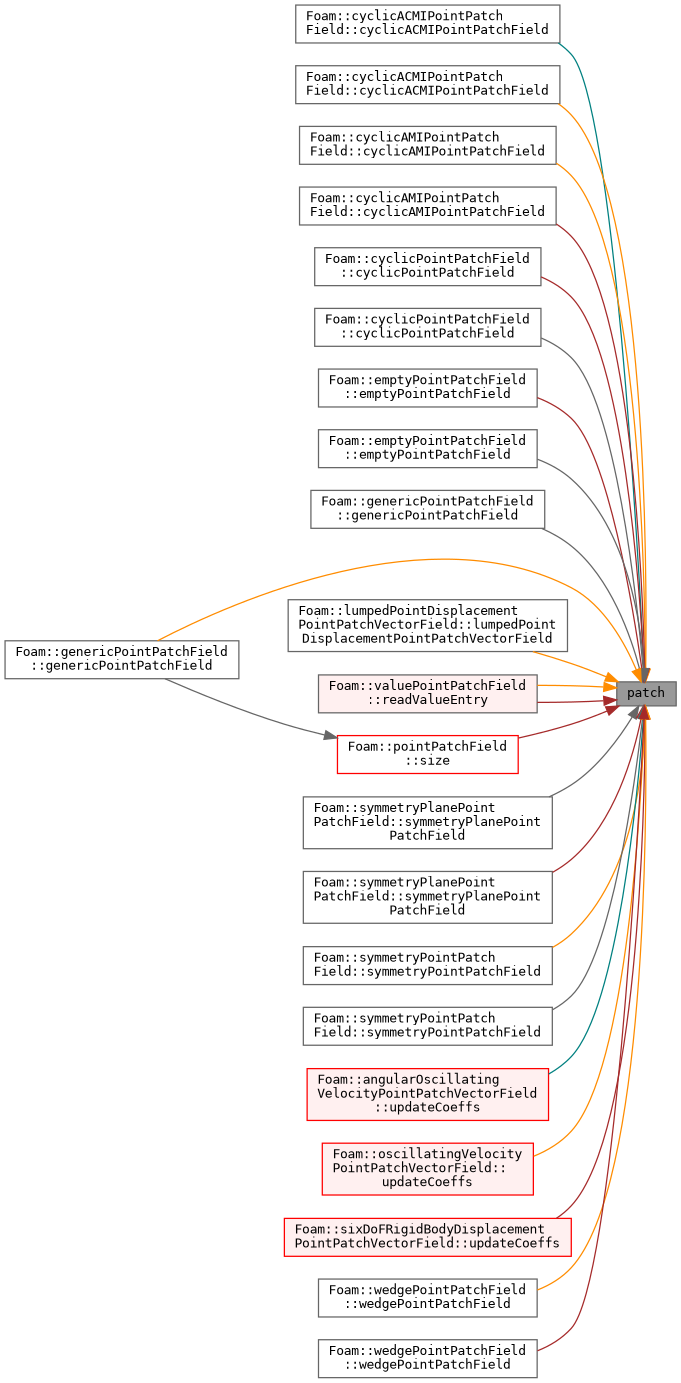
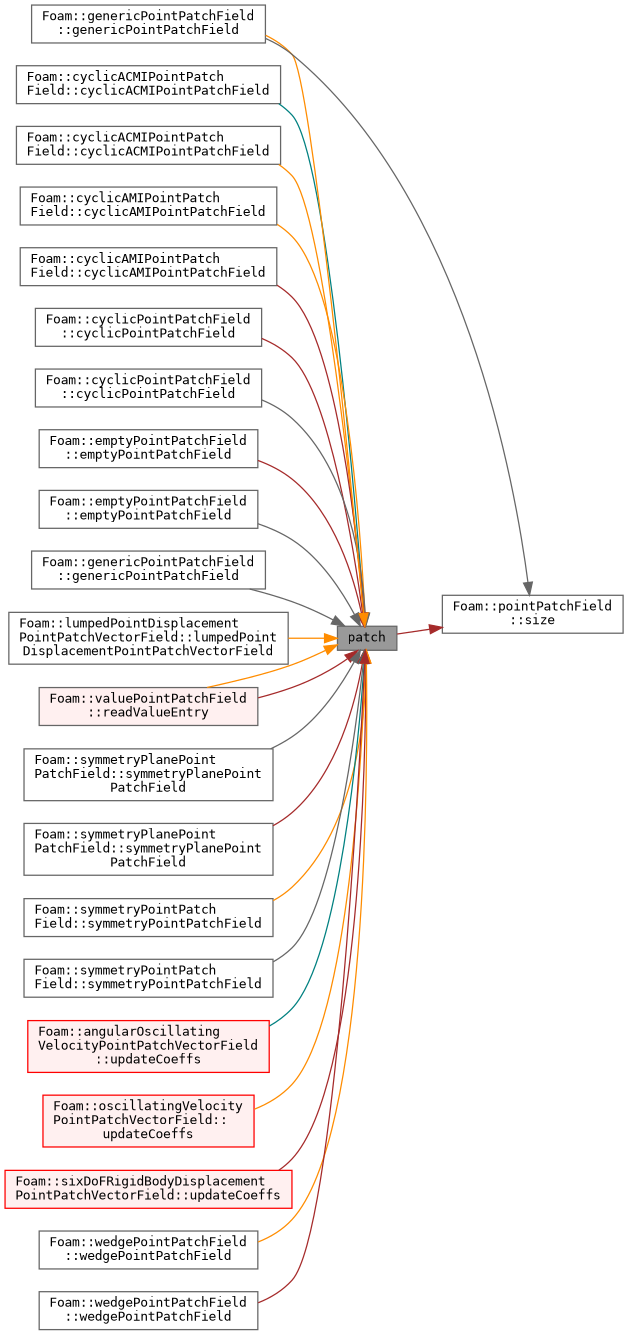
edge "Foam::pointPatchField ::size" -> "patch": reversed
node "Foam::pointPatchField ::size": color red -> grey40
